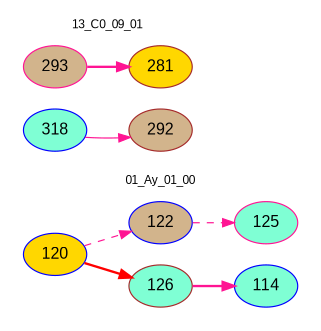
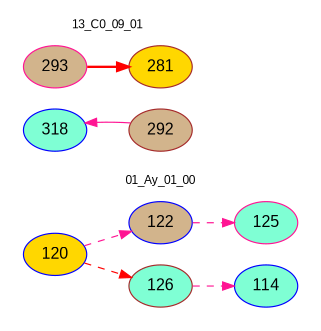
edge "293" -> "281": color deeppink -> red
edge "318" -> "292": reversed
edge "120" -> "126": style bold -> dashed
edge "126" -> "114": style bold -> dashed
